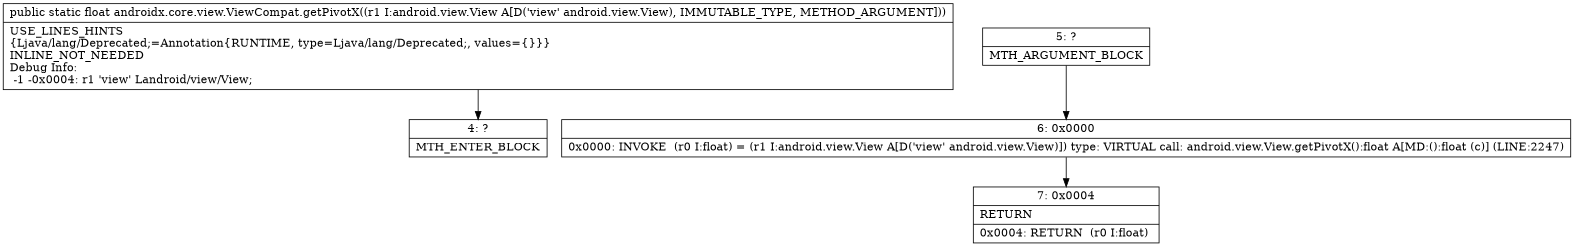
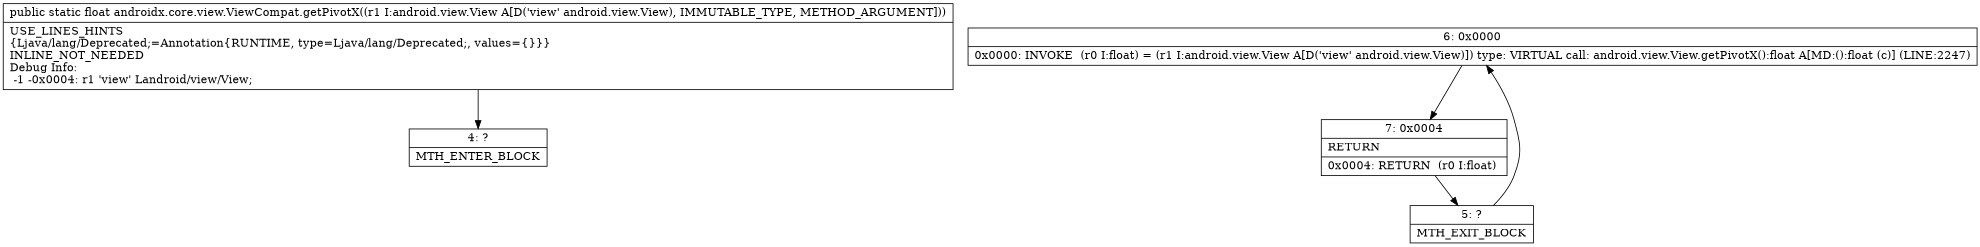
node "5: ?": text "MTH_ARGUMENT_BLOCK" -> "MTH_EXIT_BLOCK"
edge "7: 0x0004" -> "5: ?": added
